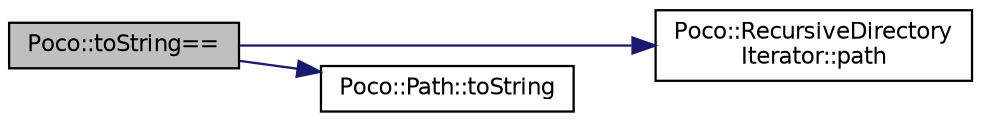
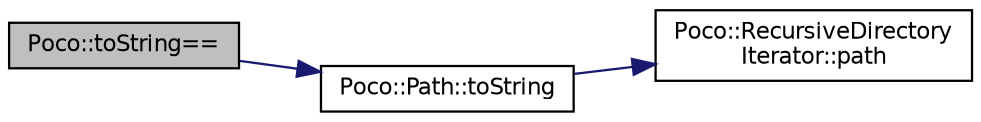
edge "Poco::toString==" -> "Poco::RecursiveDirectory Iterator::path": now "Poco::Path::toString" -> "Poco::RecursiveDirectory Iterator::path"
